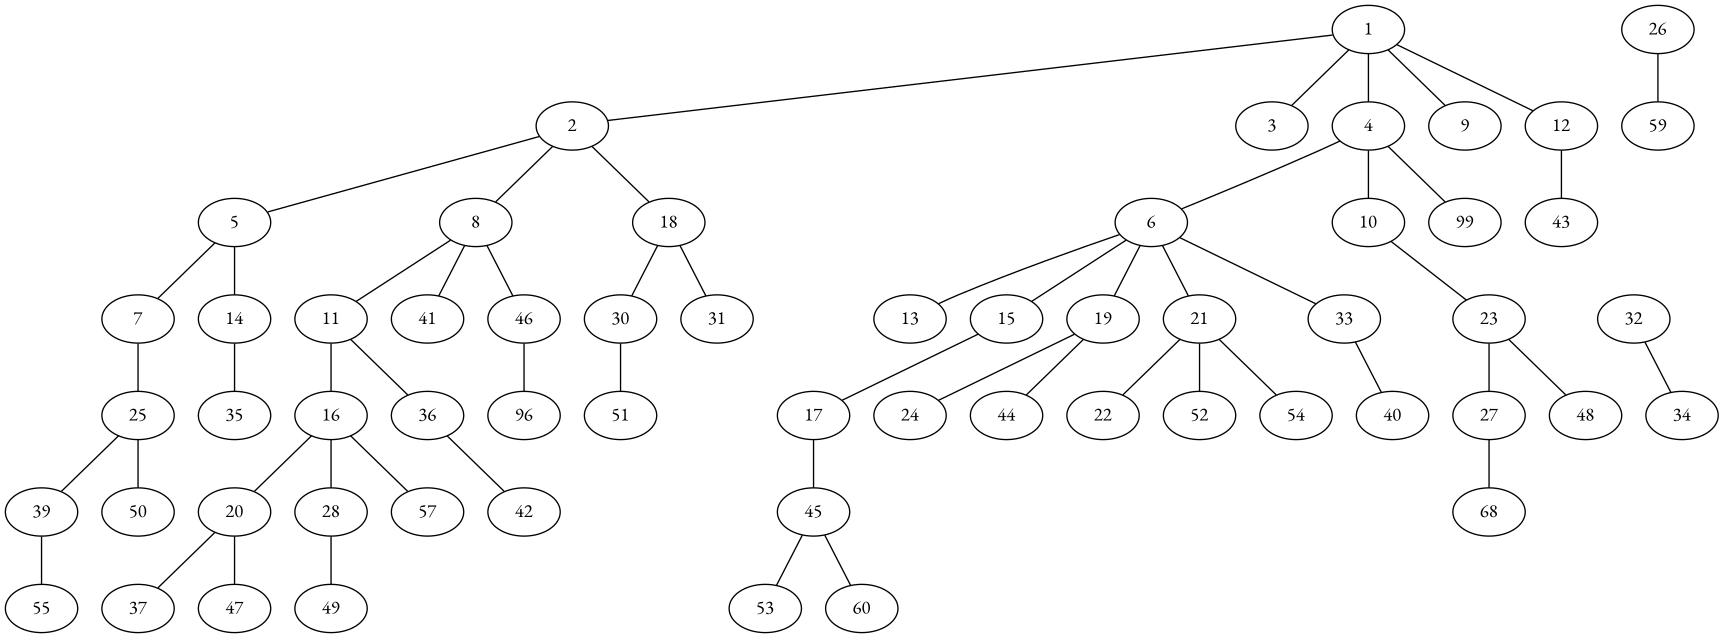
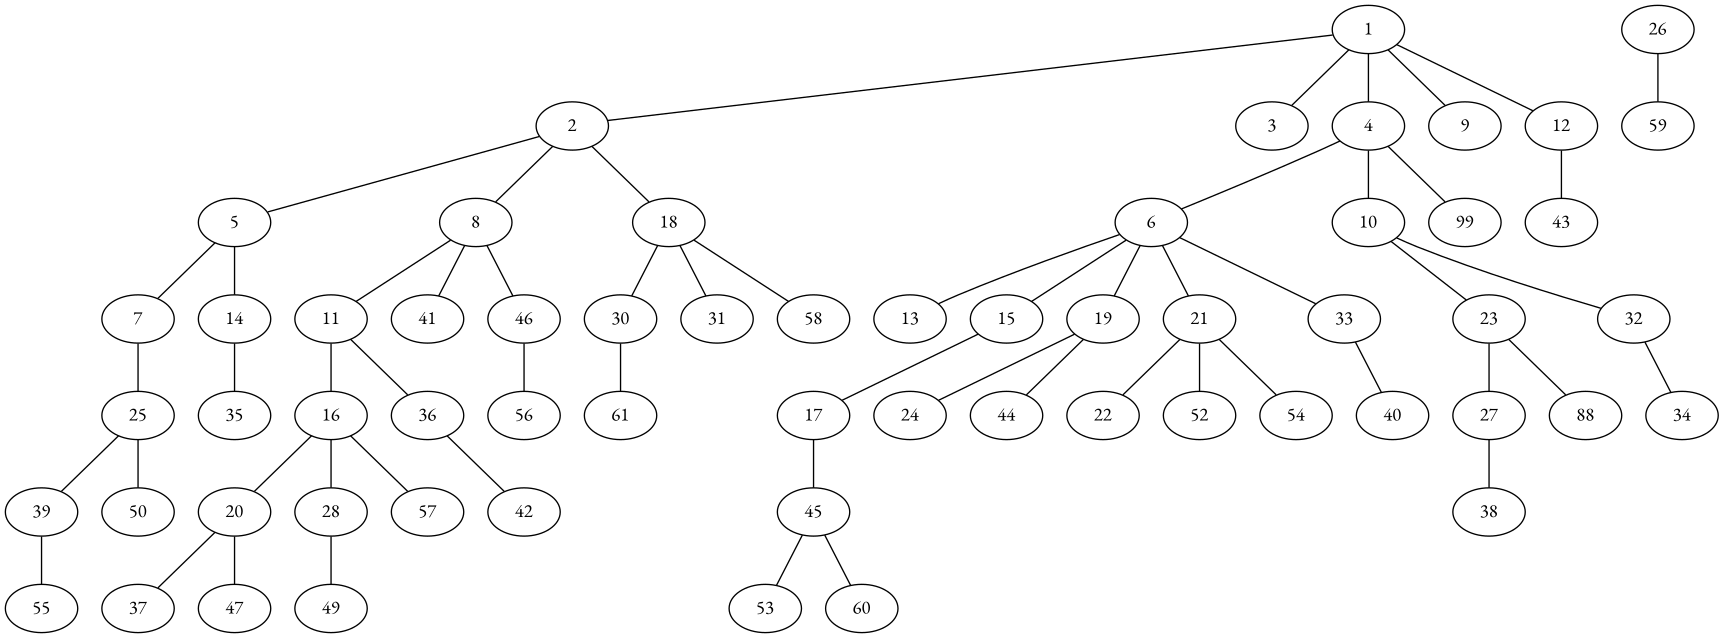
edge "10" -- "32": added
node "58": added
node "96": label "96" -> "56"
node "51": label "51" -> "61"
node "48": label "48" -> "88"
node "68": label "68" -> "38"
